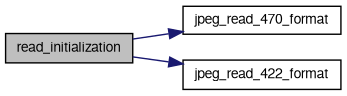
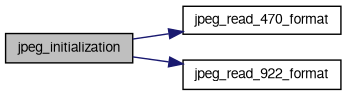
node "read_initialization": label "read_initialization" -> "jpeg_initialization"
node "jpeg_read_422_format": label "jpeg_read_422_format" -> "jpeg_read_922_format"
